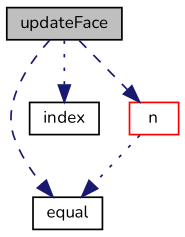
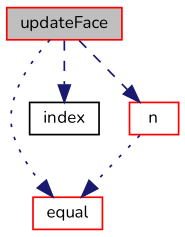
node "updateFace": color black -> red
edge "updateFace" -> "index": style dotted -> dashed
edge "updateFace" -> "equal": style dashed -> dotted
node "equal": color black -> red
